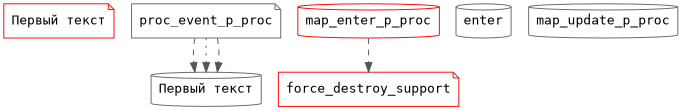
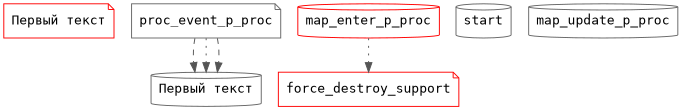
node "enter": label "enter" -> "start"
edge "map_enter_p_proc" -> "force_destroy_support": style dashed -> dotted
